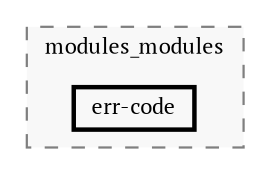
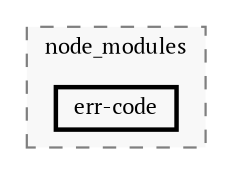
cluster "modules_modules": label "modules_modules" -> "node_modules"
